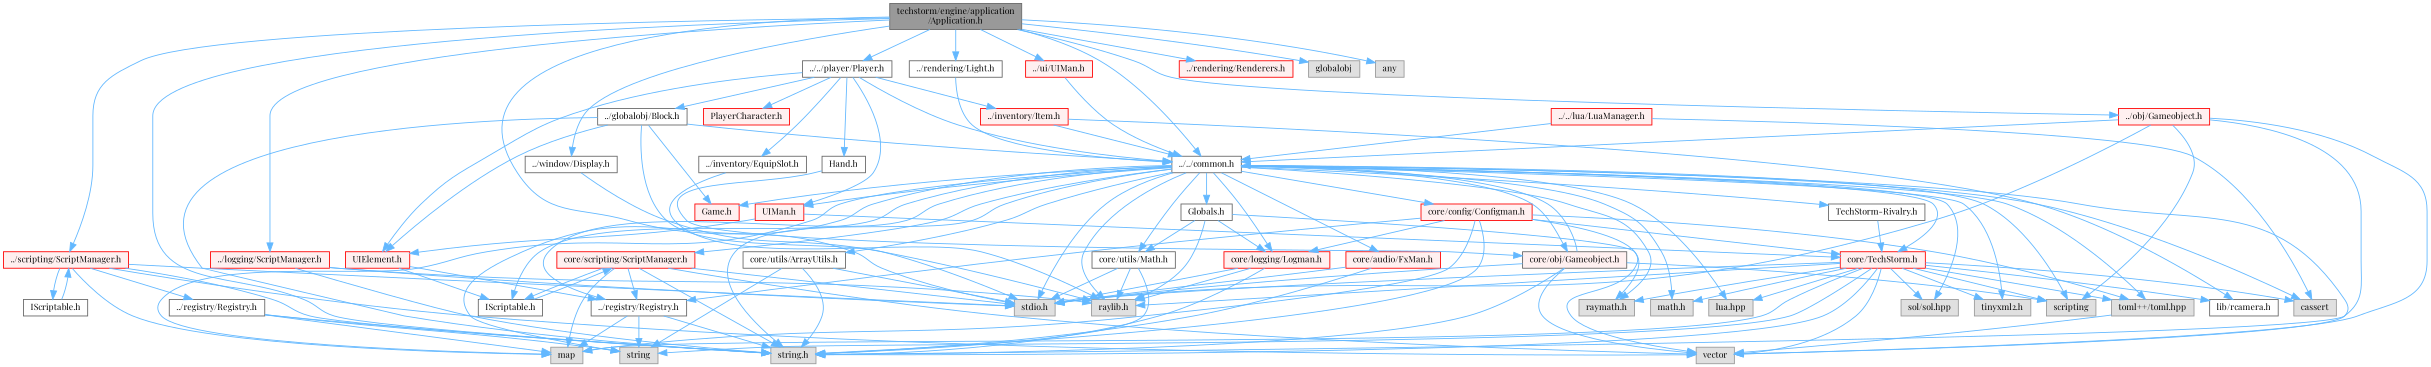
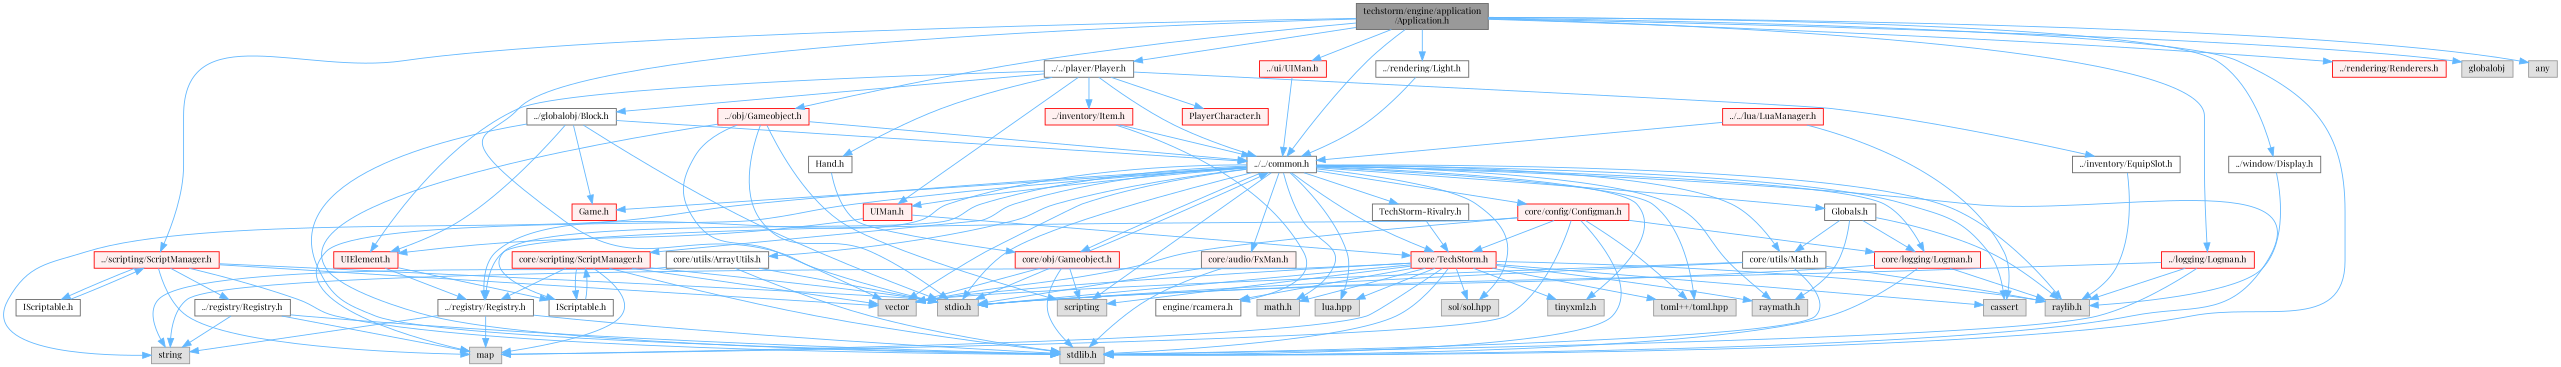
node "../logging/ScriptManager.h": label "../logging/ScriptManager.h" -> "../logging/Logman.h"
node "core/audio/FxMan.h": color red -> grey40
node "core/obj/Gameobject.h": color grey40 -> red
node "lib/rcamera.h": label "lib/rcamera.h" -> "engine/rcamera.h"
edge "toml++/toml.hpp" -> "vector": now "core/utils/Math.h" -> "vector"
node "string.h": label "string.h" -> "stdlib.h"
